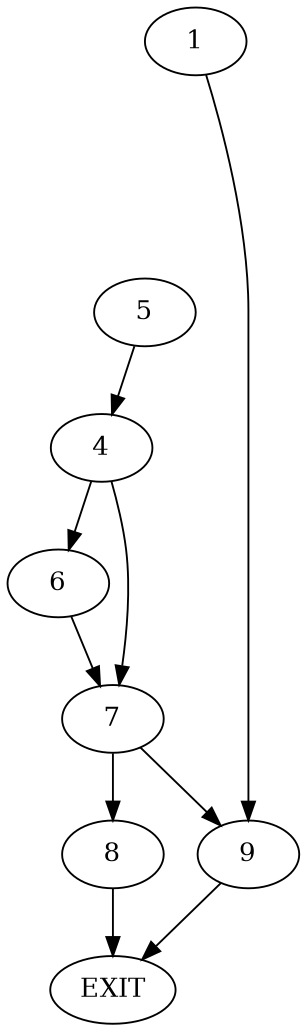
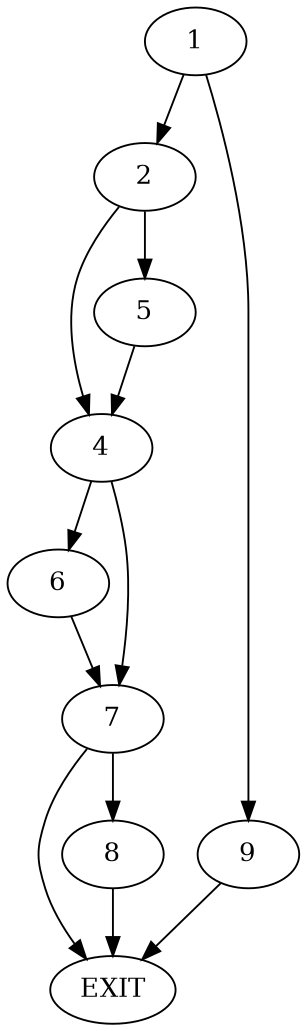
node "2": added
edge "7" -> "9": now "7" -> "EXIT"
